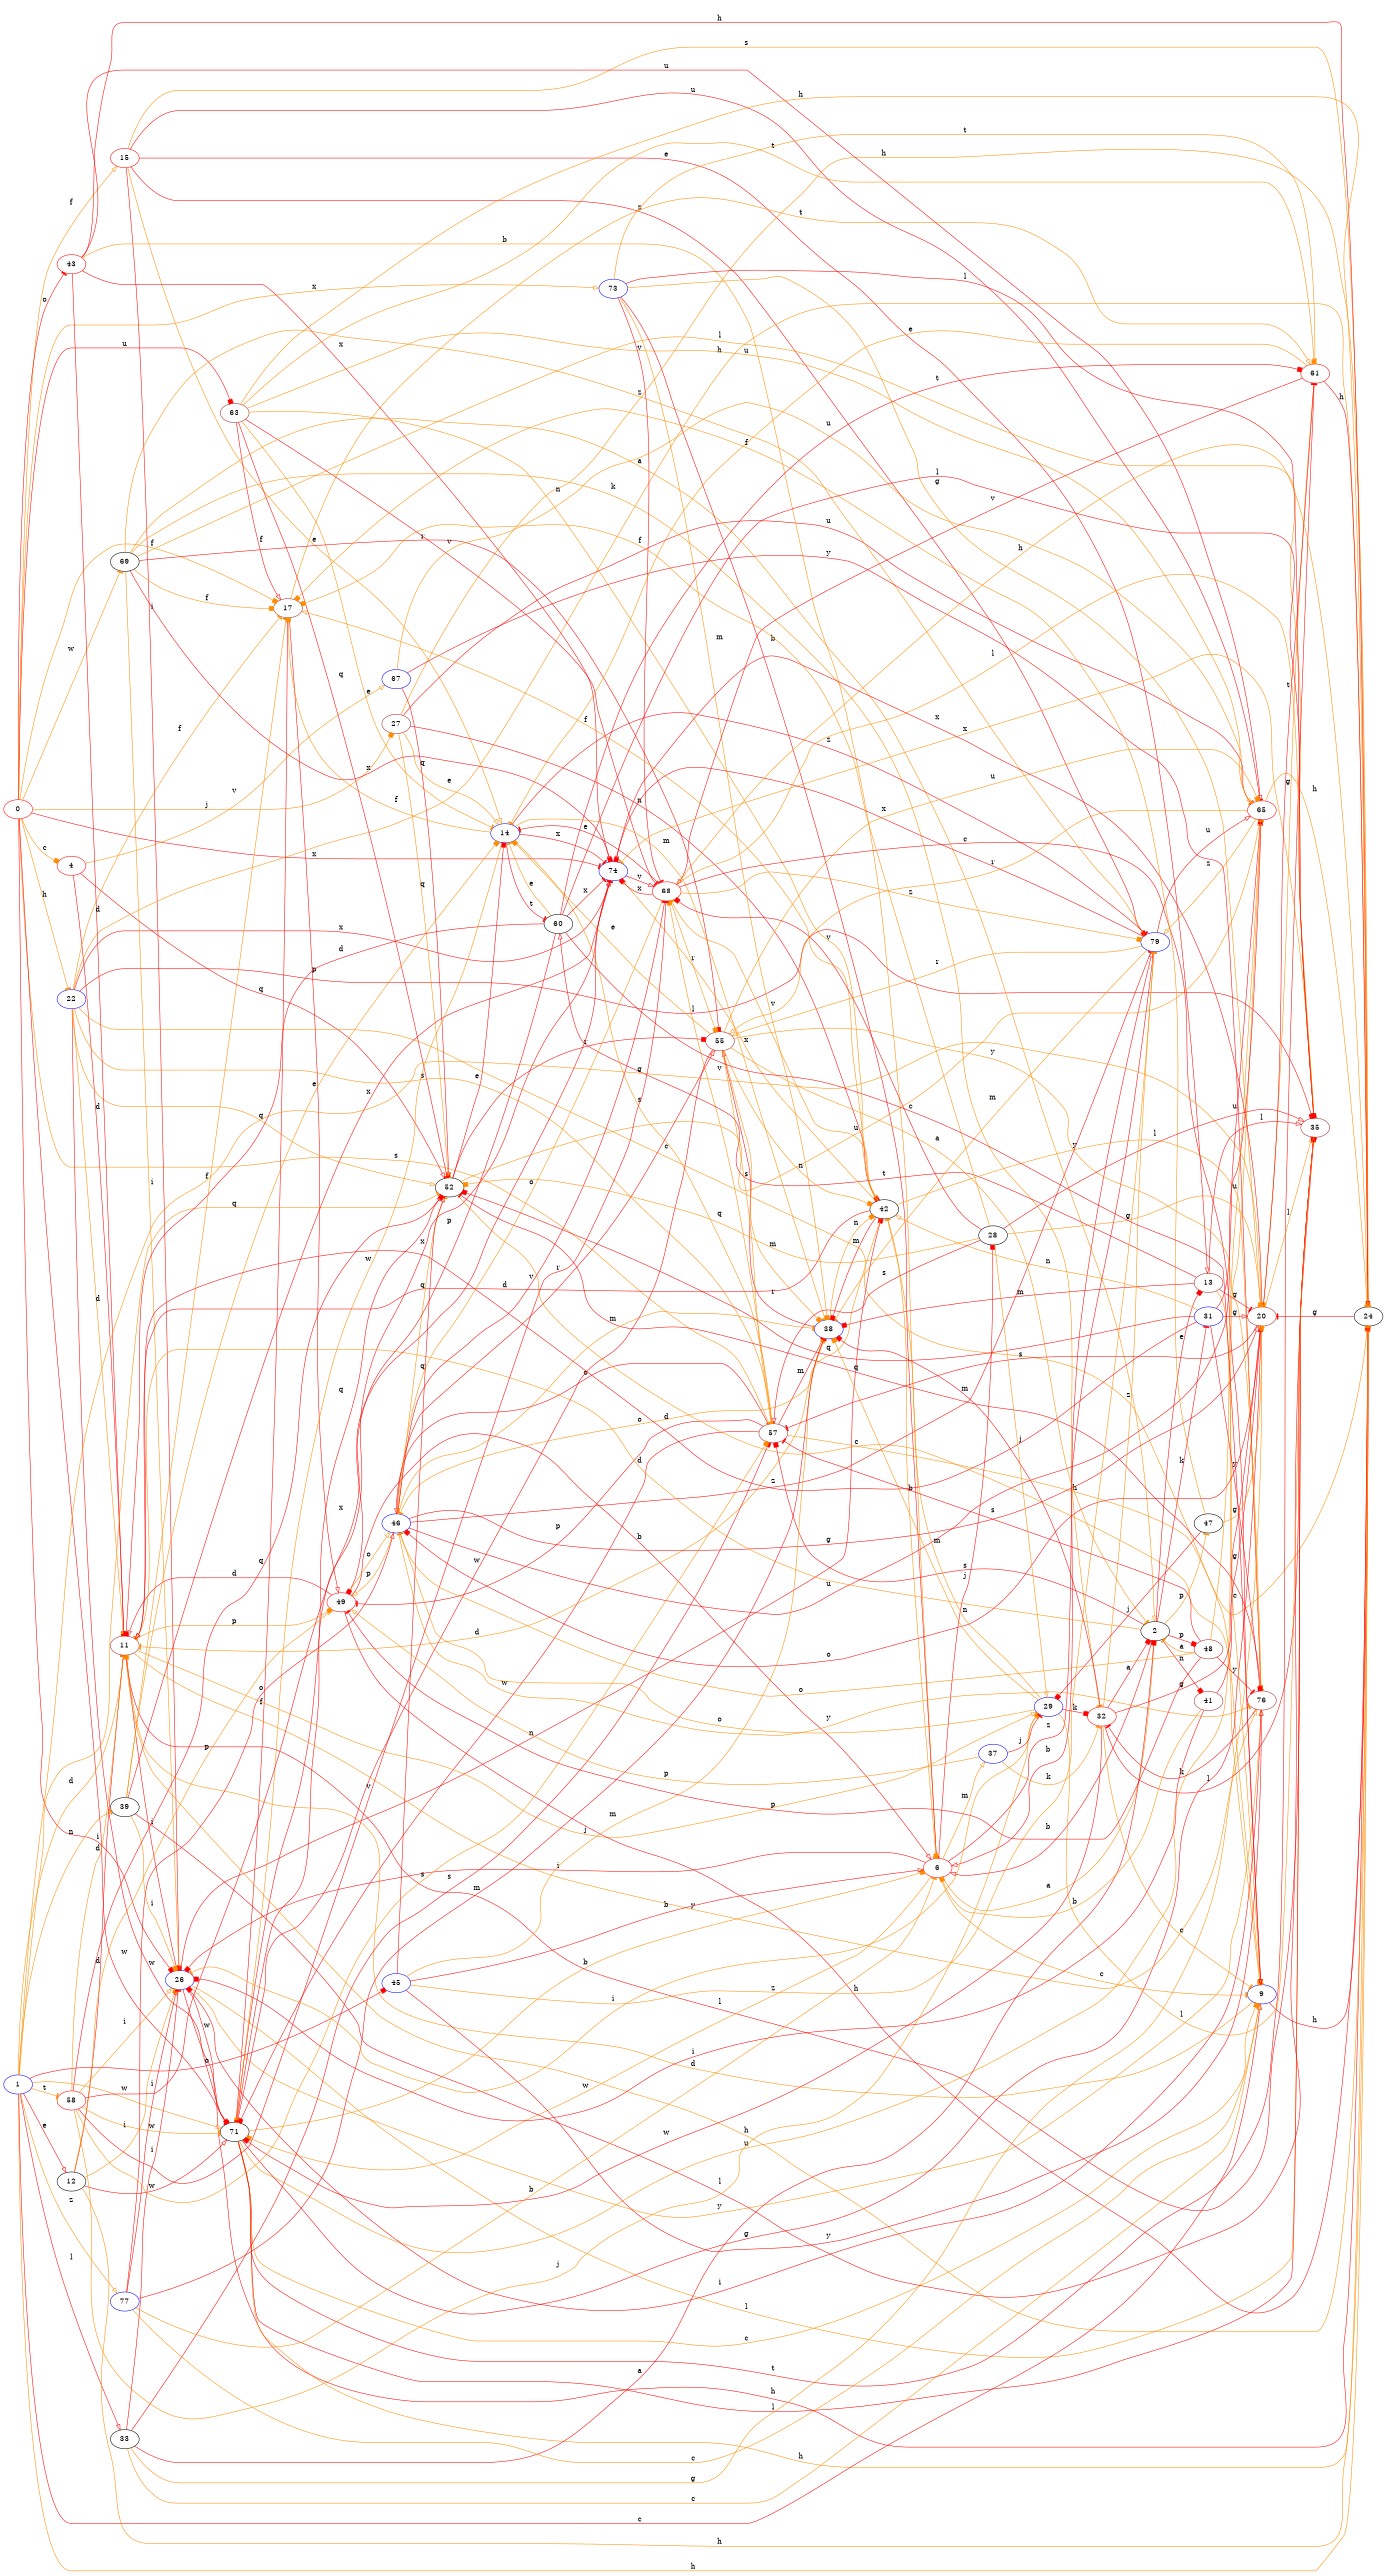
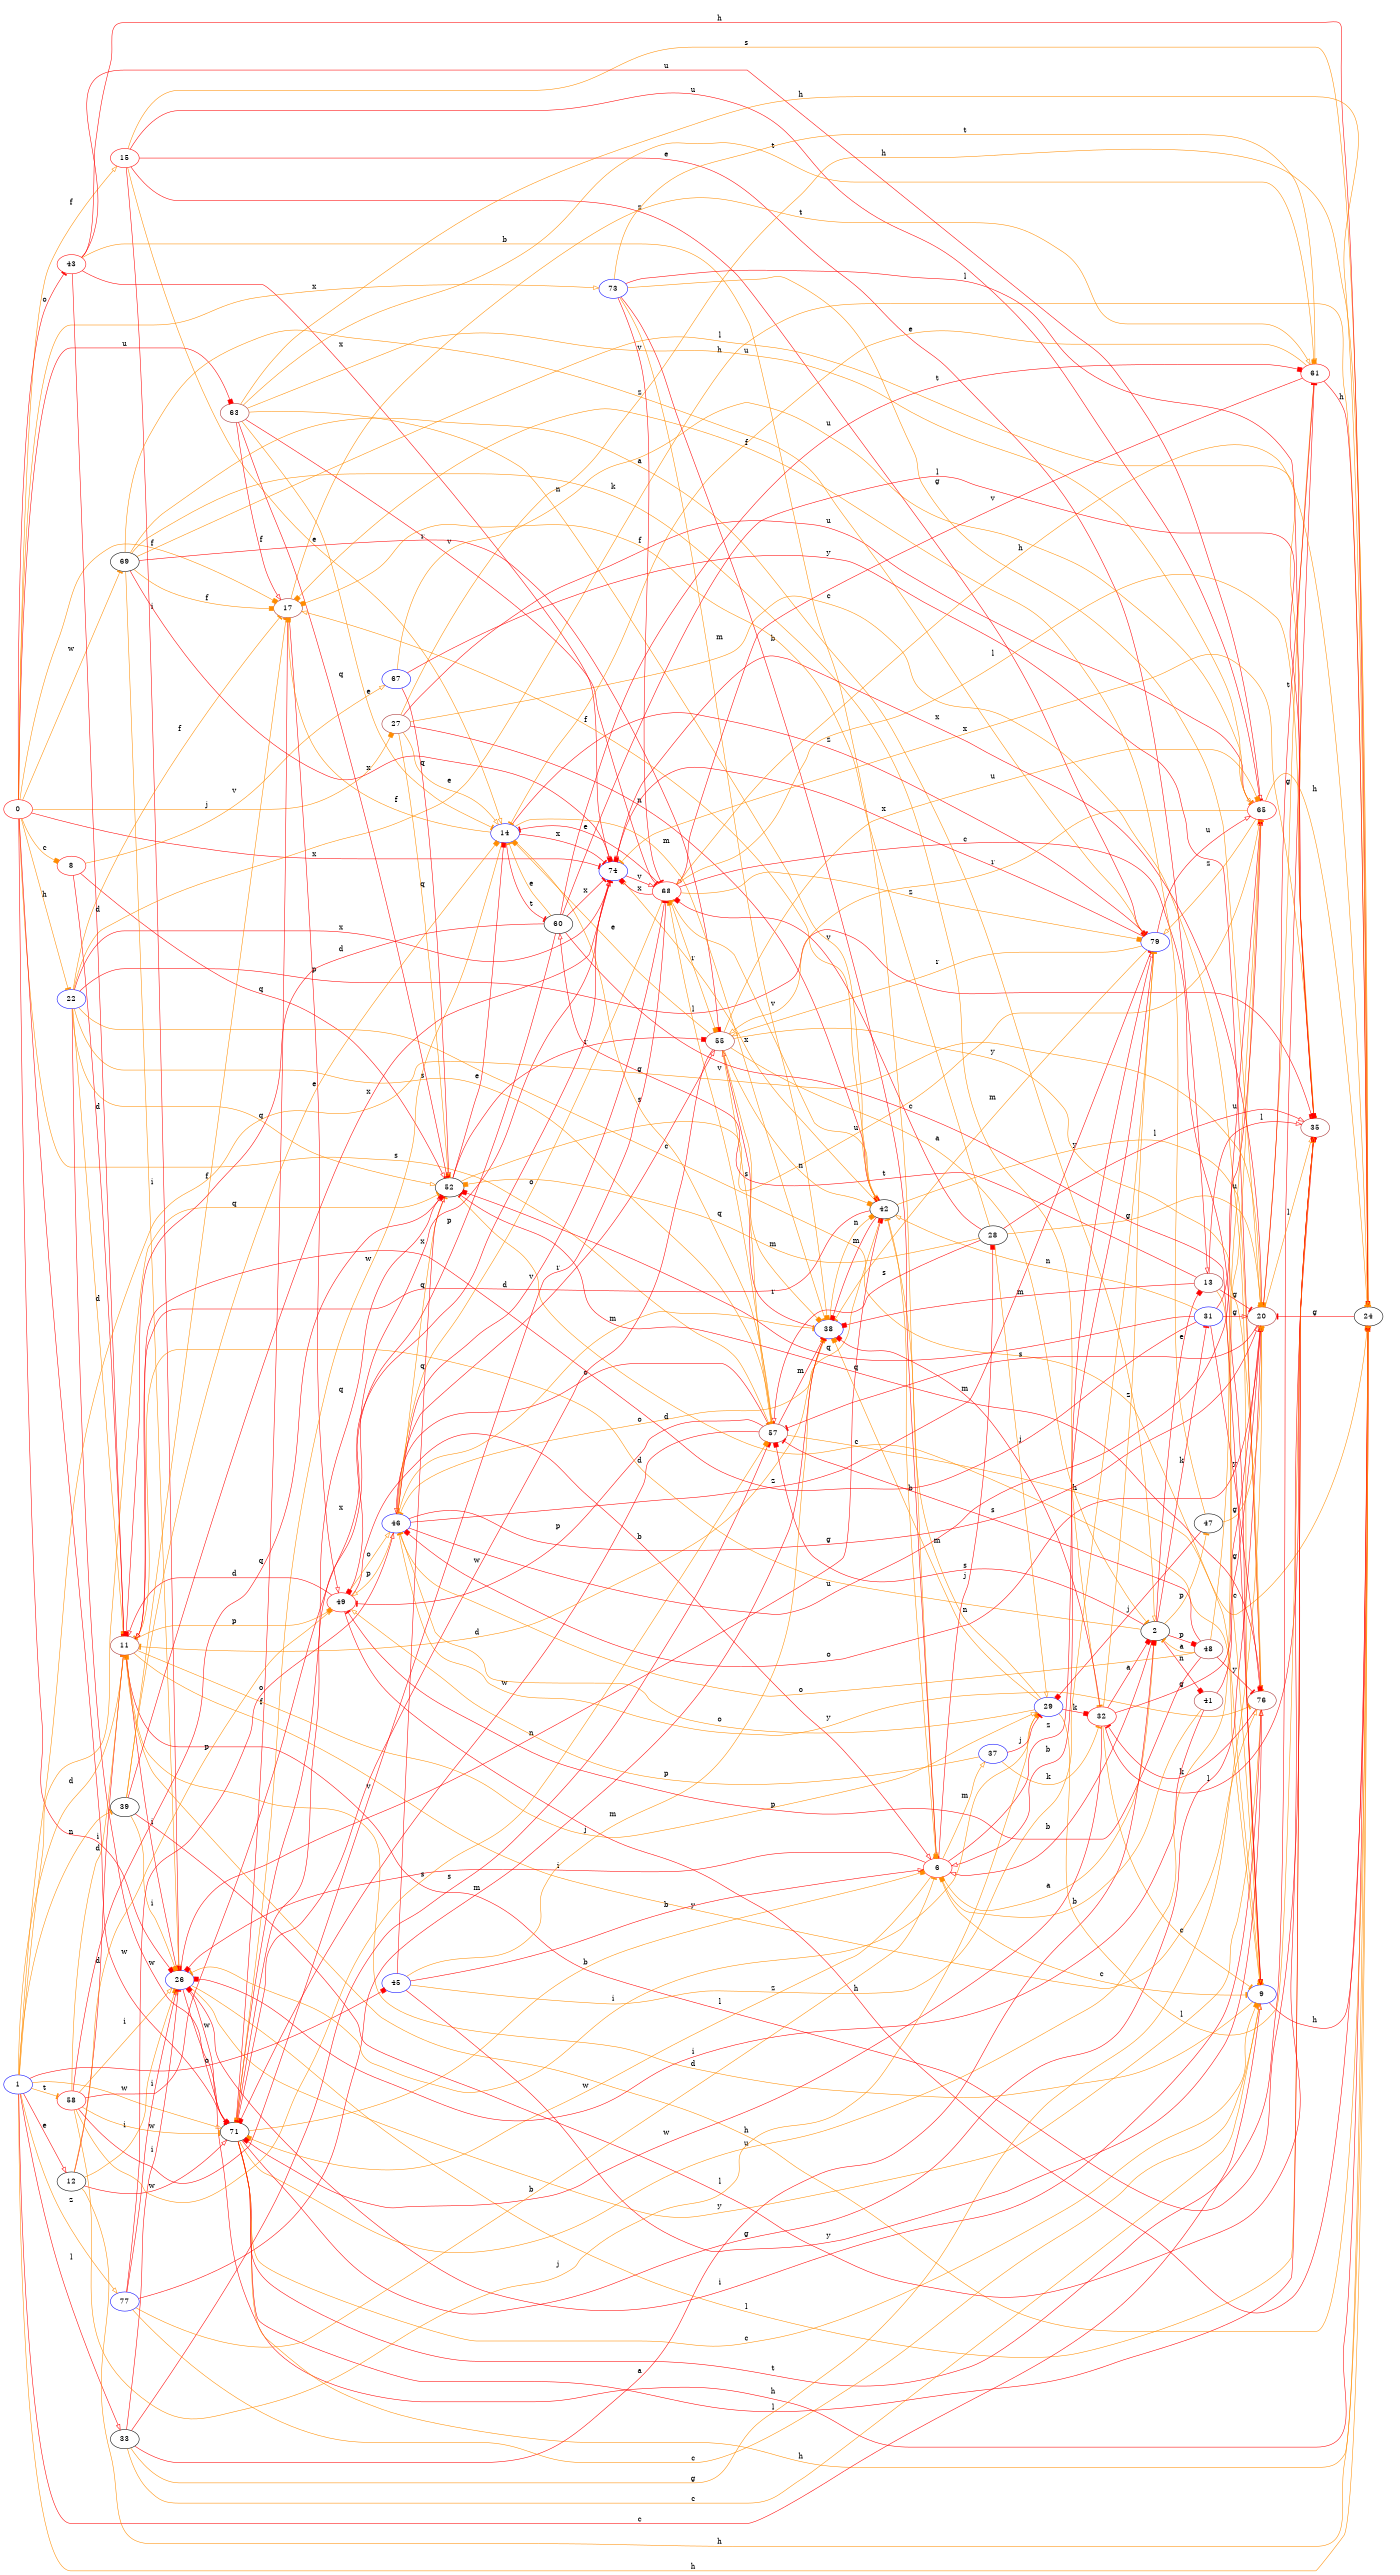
node "4": label "4" -> "8"
edge "27" -> "9": added, label "c"
edge "52" -> "9": arrowhead box -> tee
